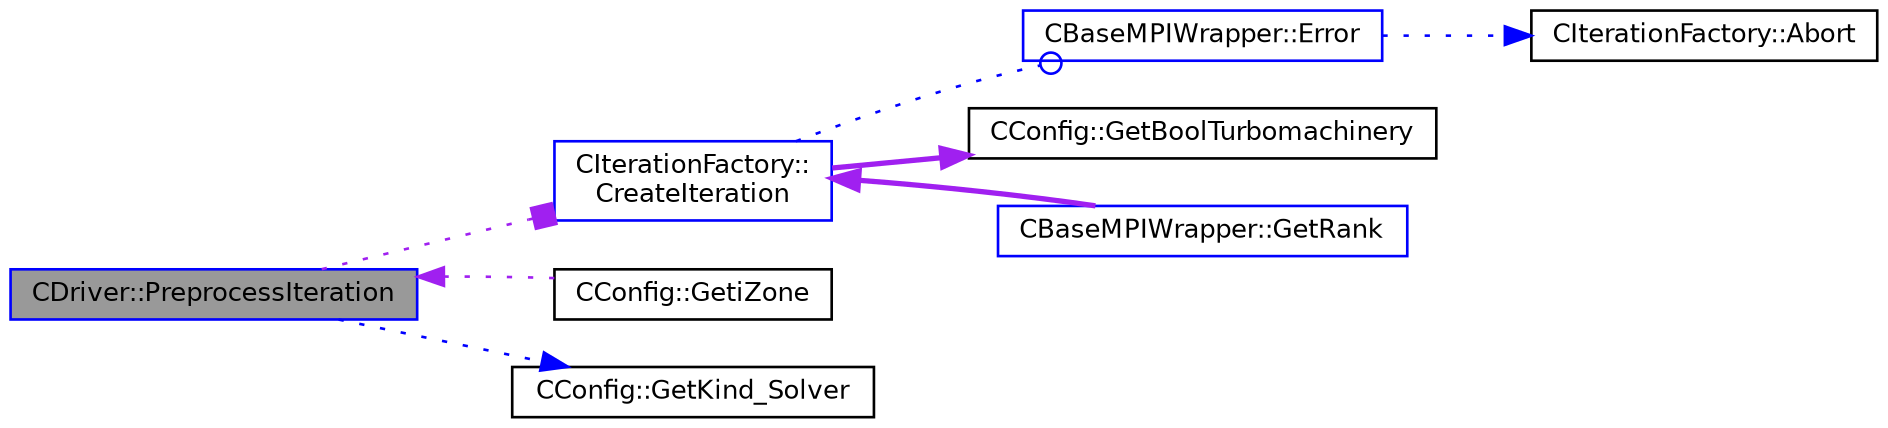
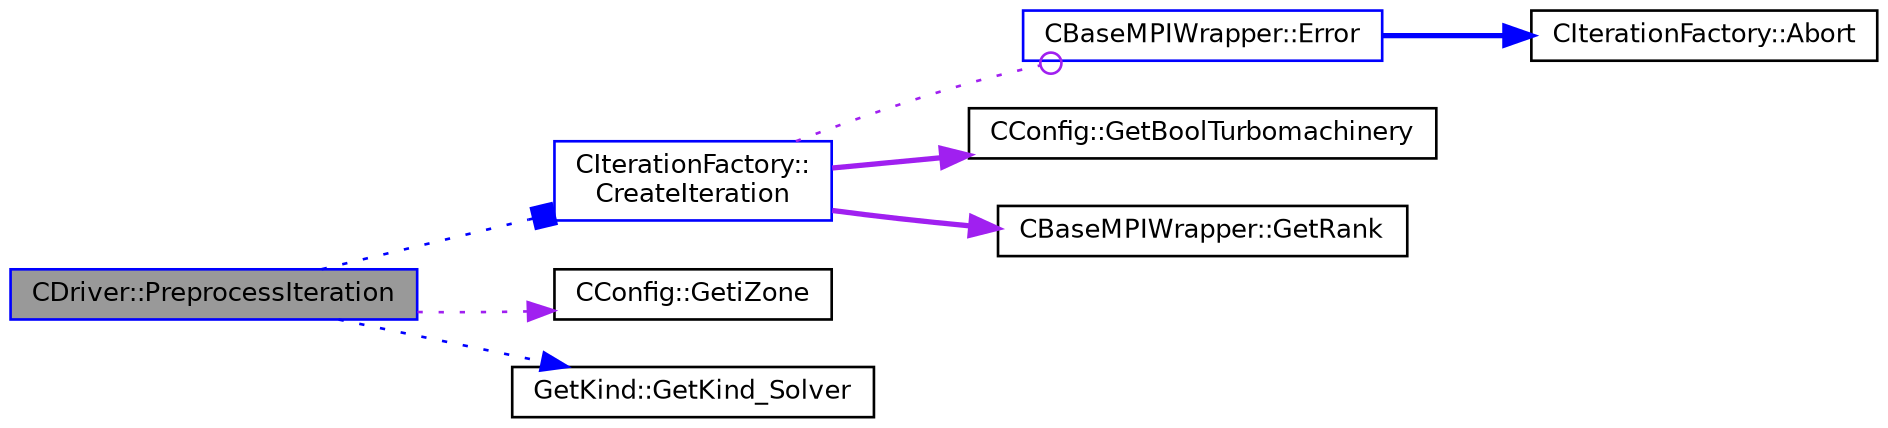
edge "CBaseMPIWrapper::Error" -> "CIterationFactory::Abort": style dotted -> bold
edge "CIterationFactory:: CreateIteration" -> "CBaseMPIWrapper::Error": color blue -> purple
edge "CBaseMPIWrapper::GetRank" -> "CIterationFactory:: CreateIteration": reversed
node "CBaseMPIWrapper::GetRank": color blue -> black
edge "CDriver::PreprocessIteration" -> "CIterationFactory:: CreateIteration": color purple -> blue
edge "CConfig::GetiZone" -> "CDriver::PreprocessIteration": reversed
node "CConfig::GetKind_Solver": label "CConfig::GetKind_Solver" -> "GetKind::GetKind_Solver"
